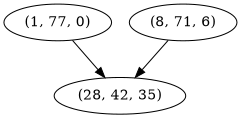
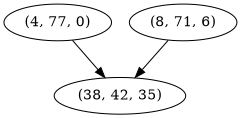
node "(1, 77, 0)": label "(1, 77, 0)" -> "(4, 77, 0)"
node "(28, 42, 35)": label "(28, 42, 35)" -> "(38, 42, 35)"
